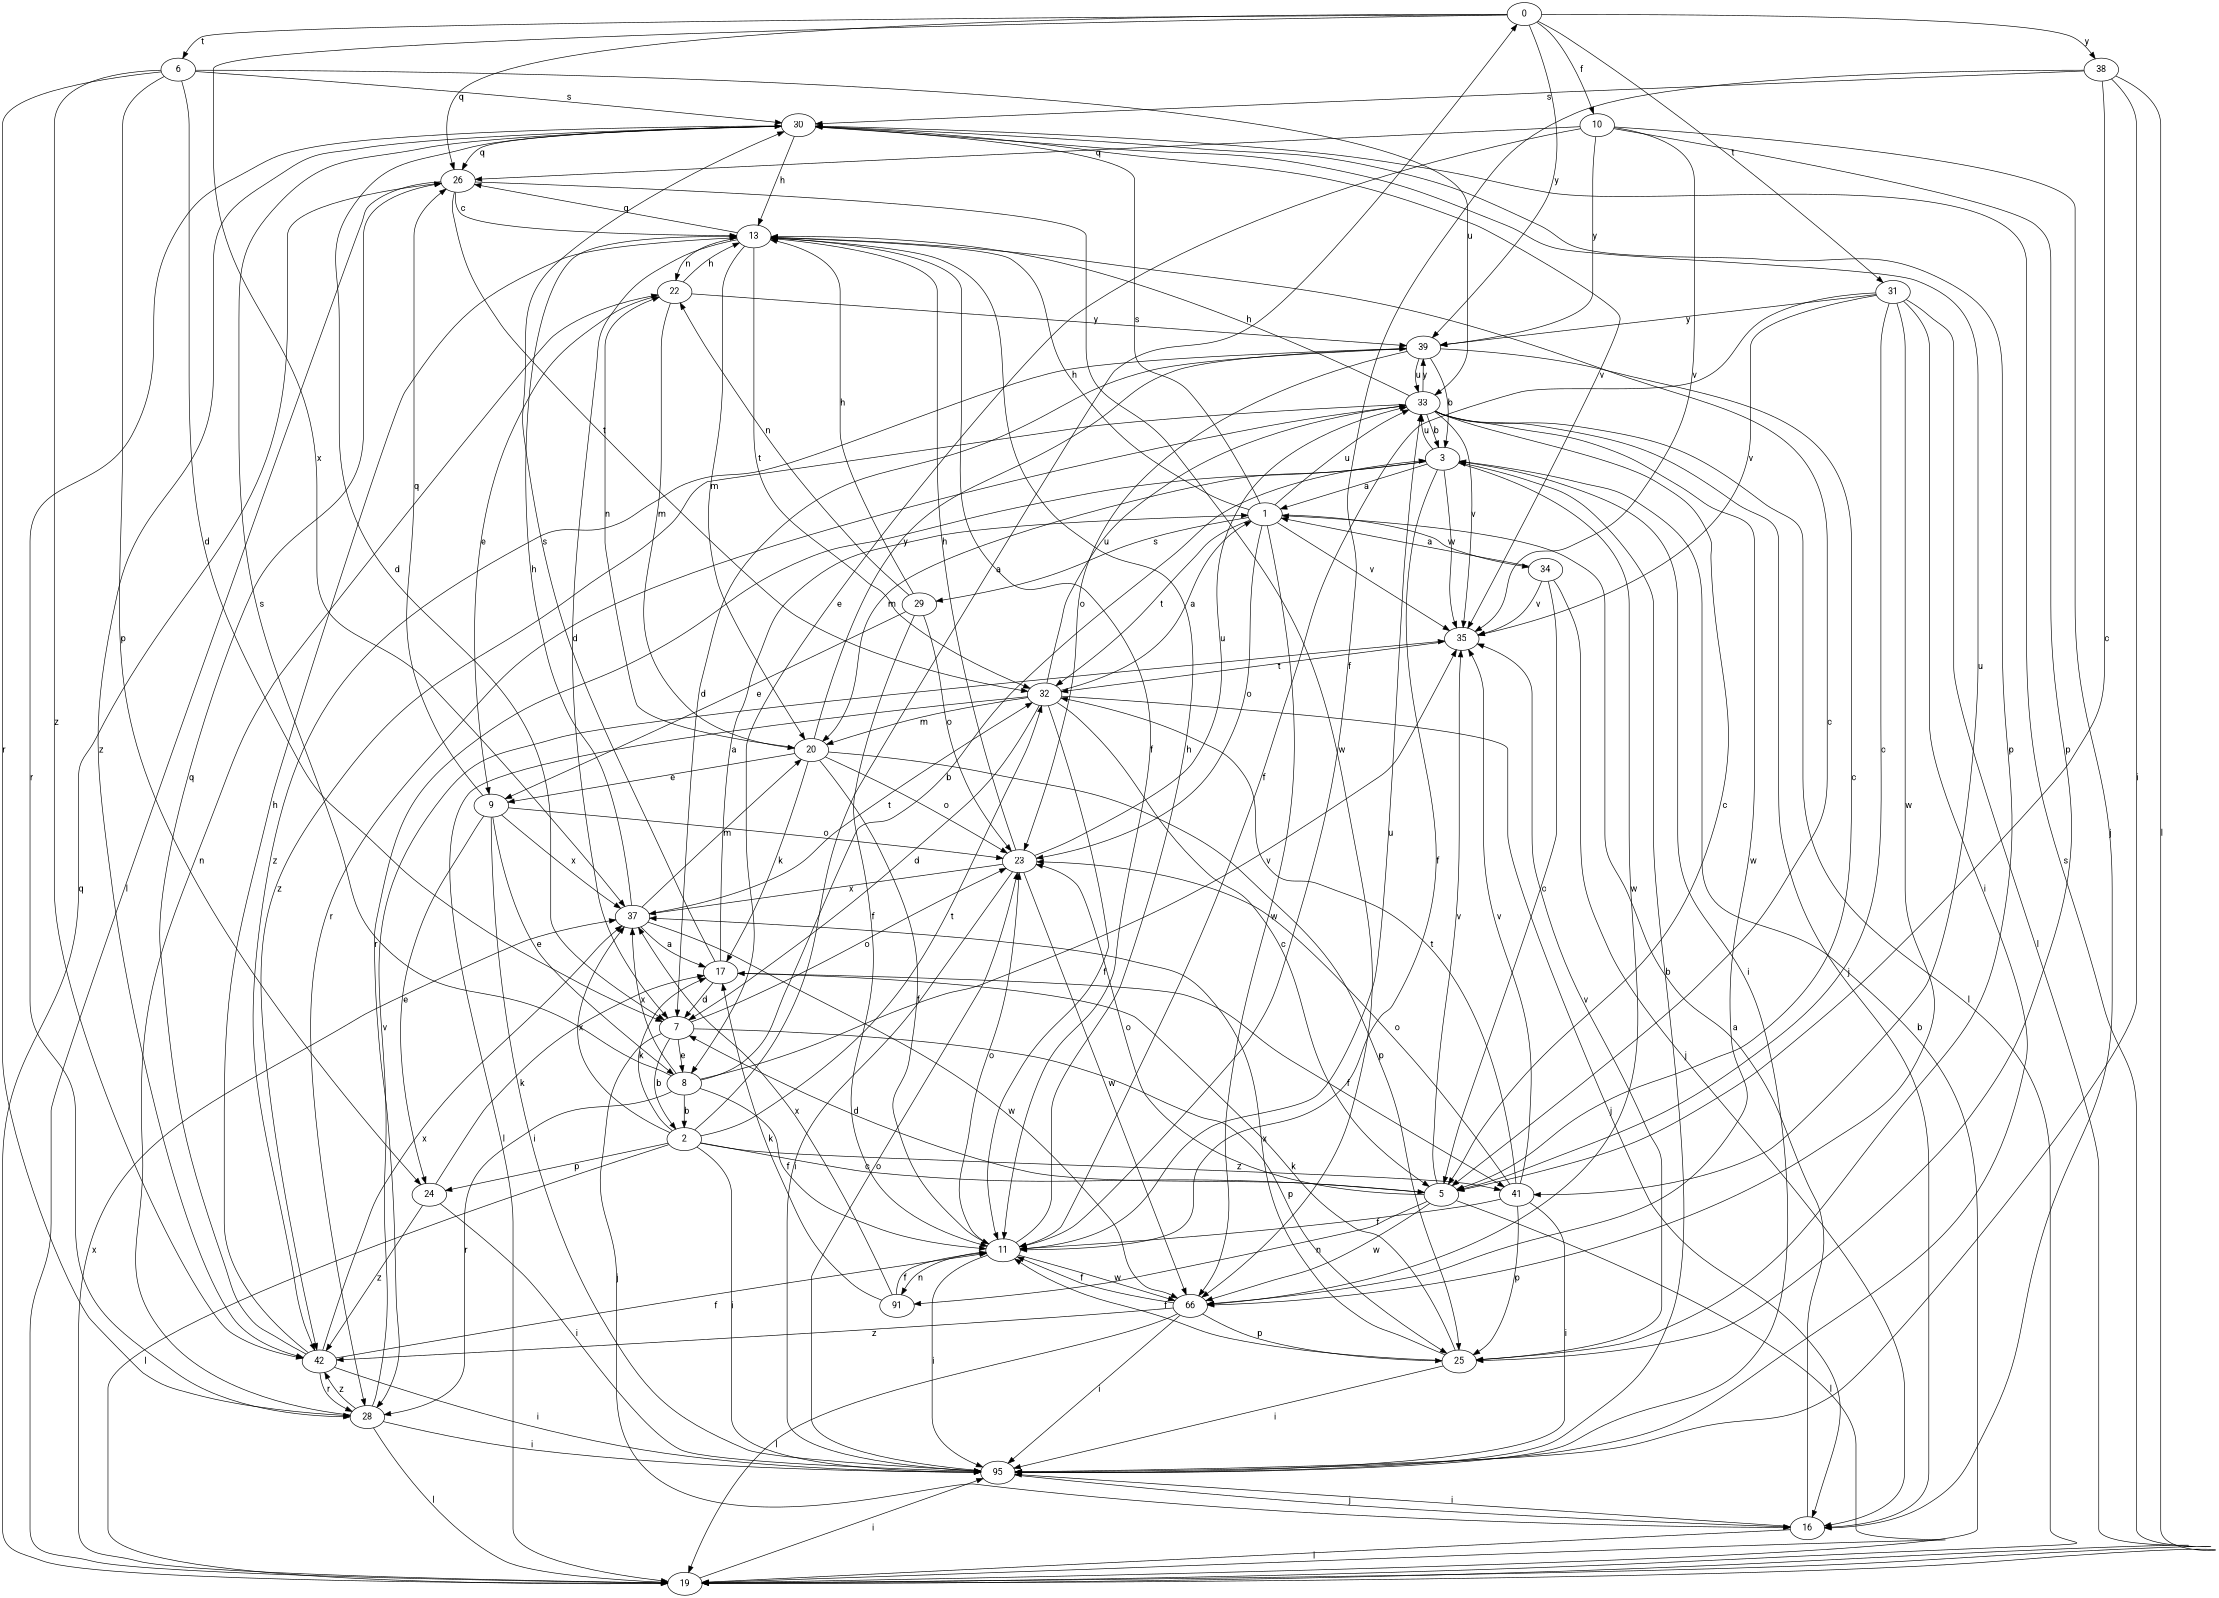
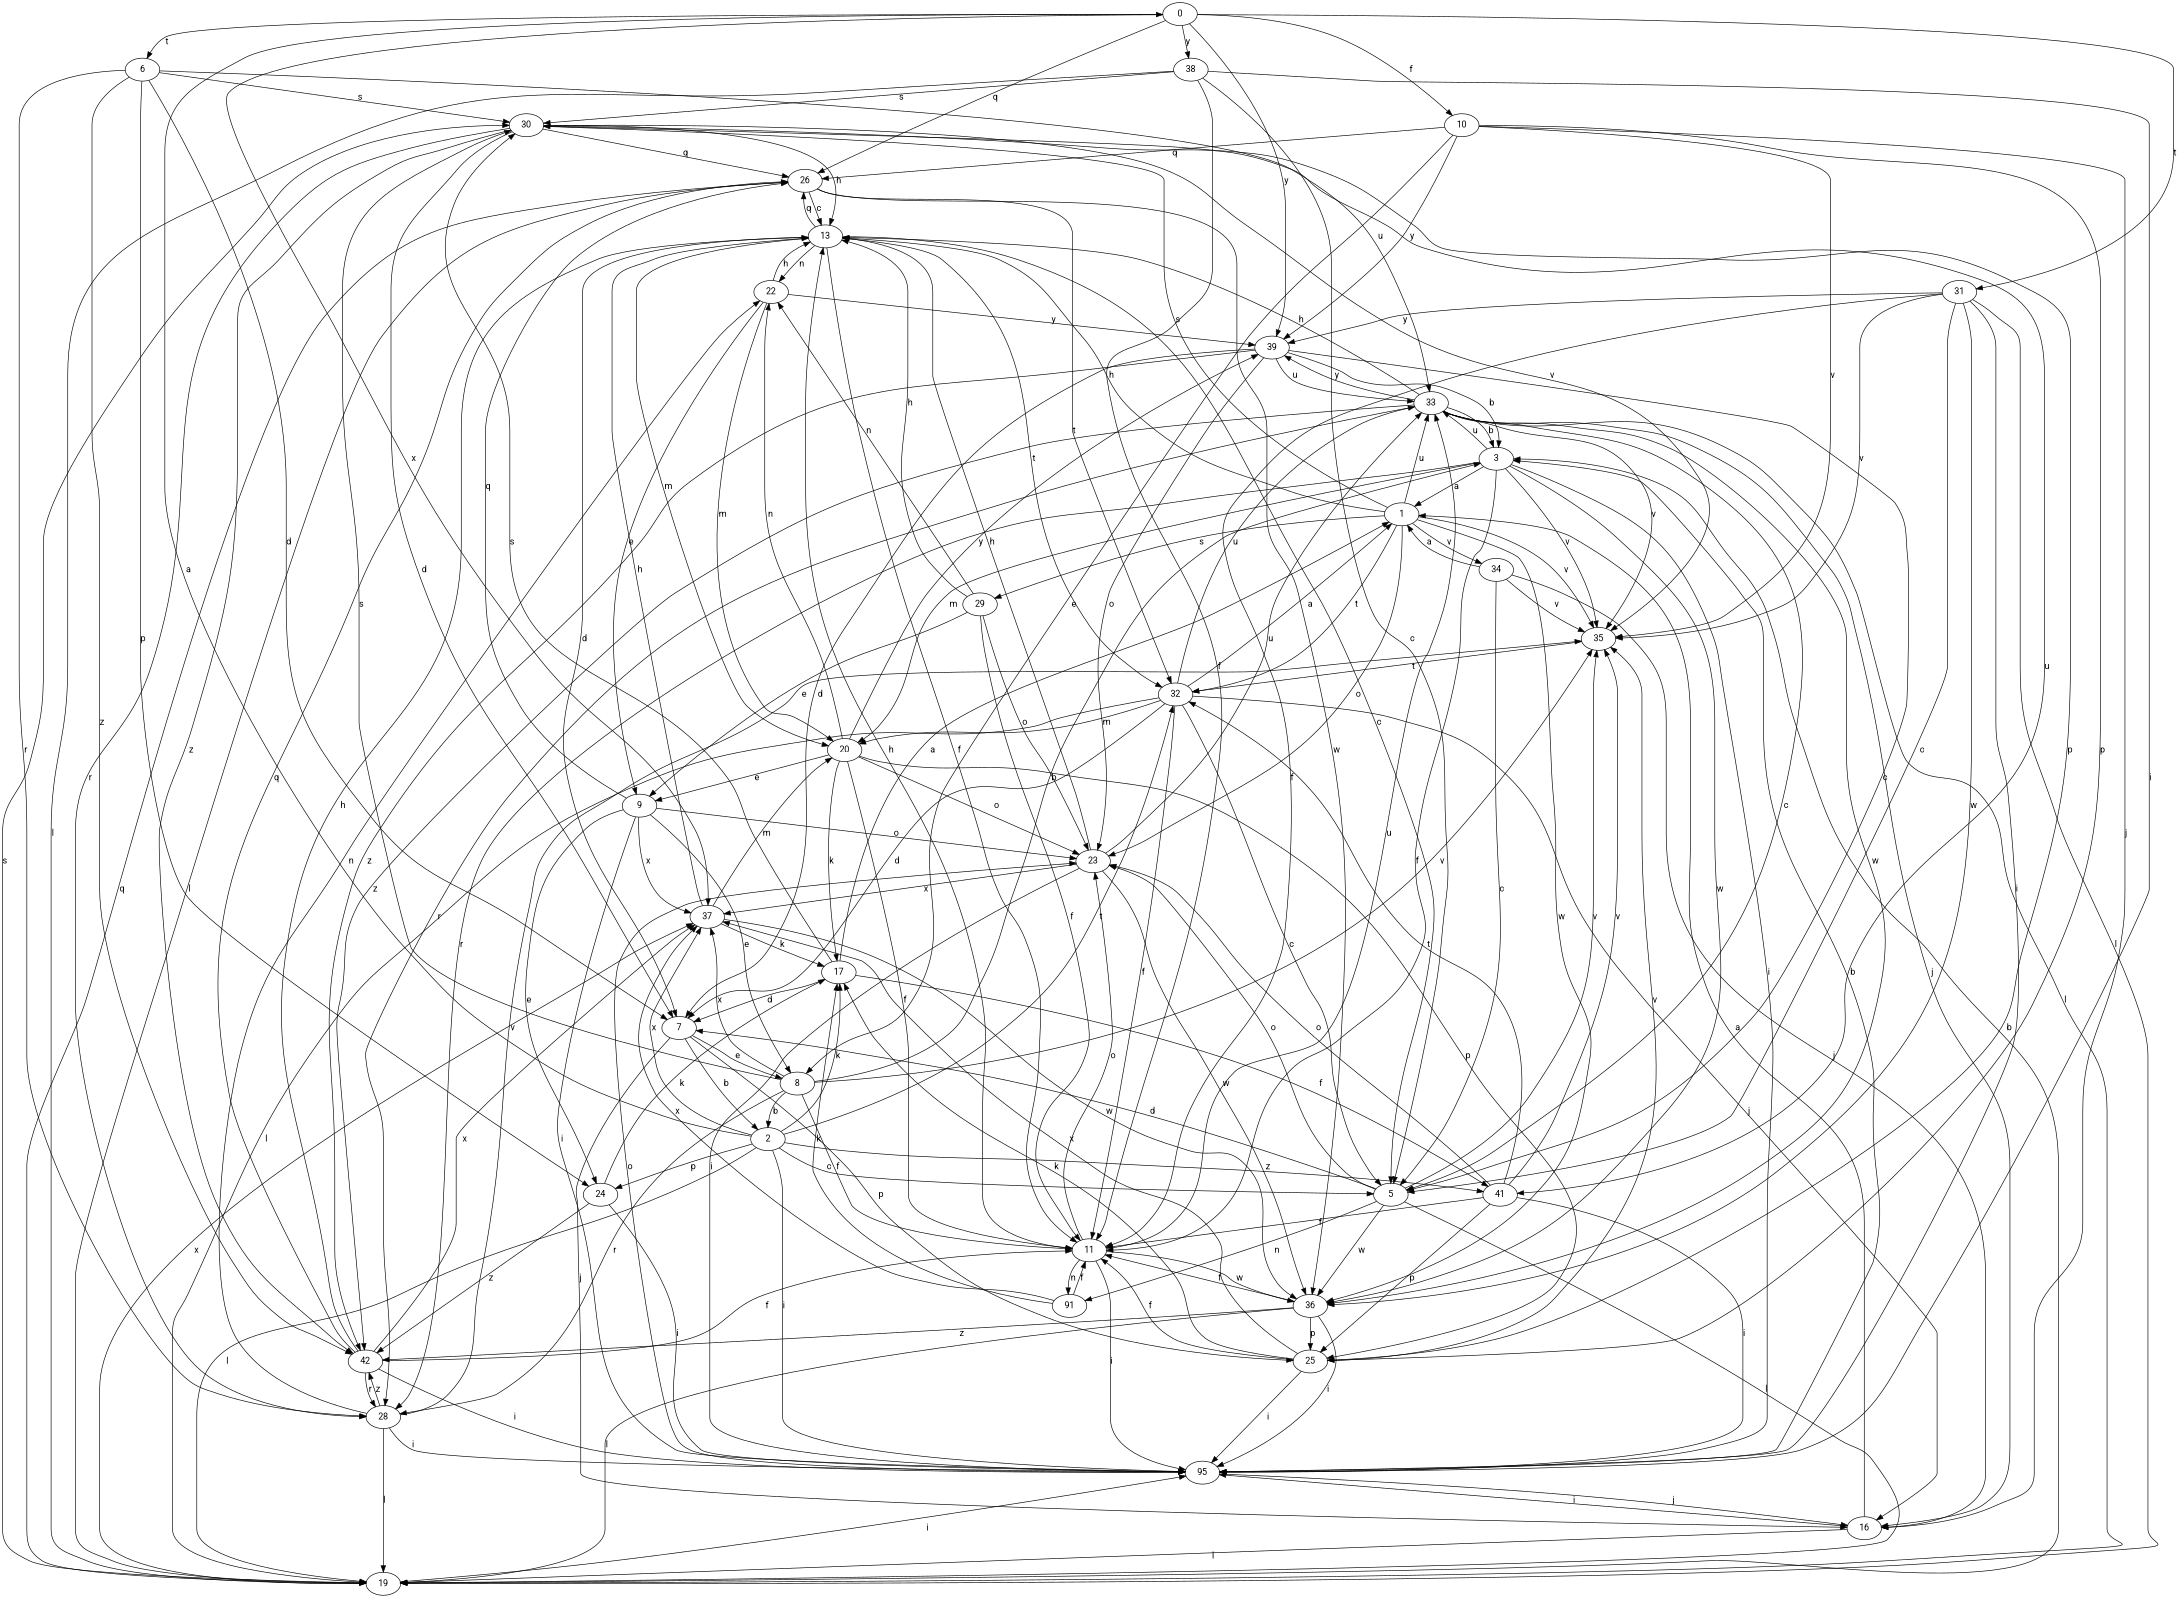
edge "37" -> "32": removed, label "t"
edge "37" -> "17": label "a" -> "k"
edge "7" -> "23": removed, label "o"
node "66": label "66" -> "36"
